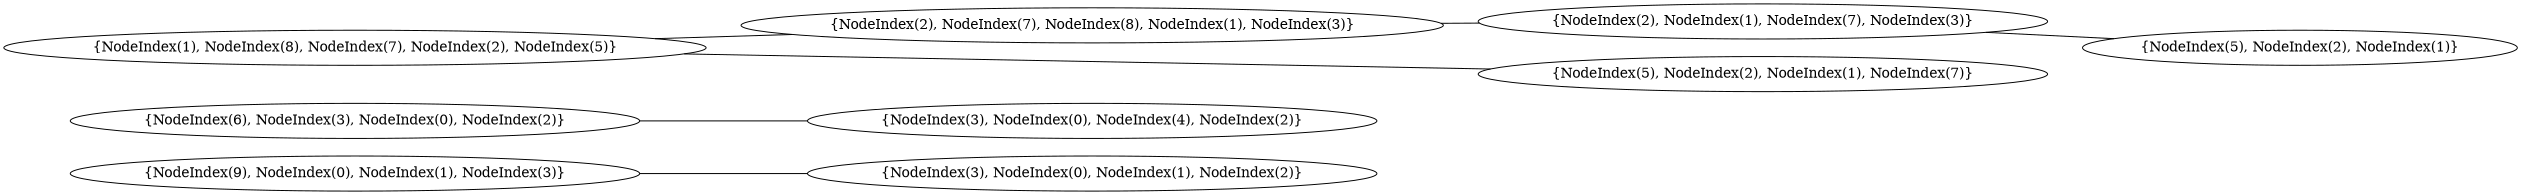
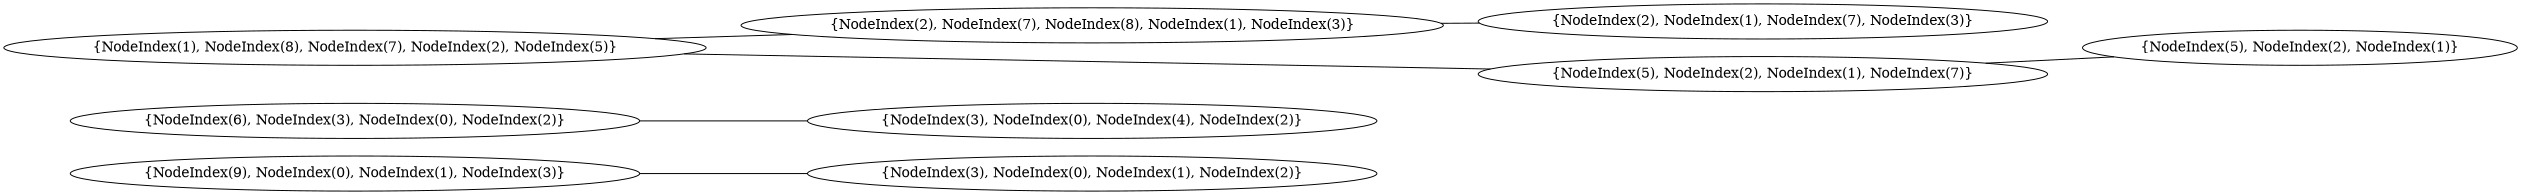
edge "{NodeIndex(2), NodeIndex(1), NodeIndex(7), NodeIndex(3)}" -- "{NodeIndex(5), NodeIndex(2), NodeIndex(1)}": now "{NodeIndex(5), NodeIndex(2), NodeIndex(1), NodeIndex(7)}" -- "{NodeIndex(5), NodeIndex(2), NodeIndex(1)}"
